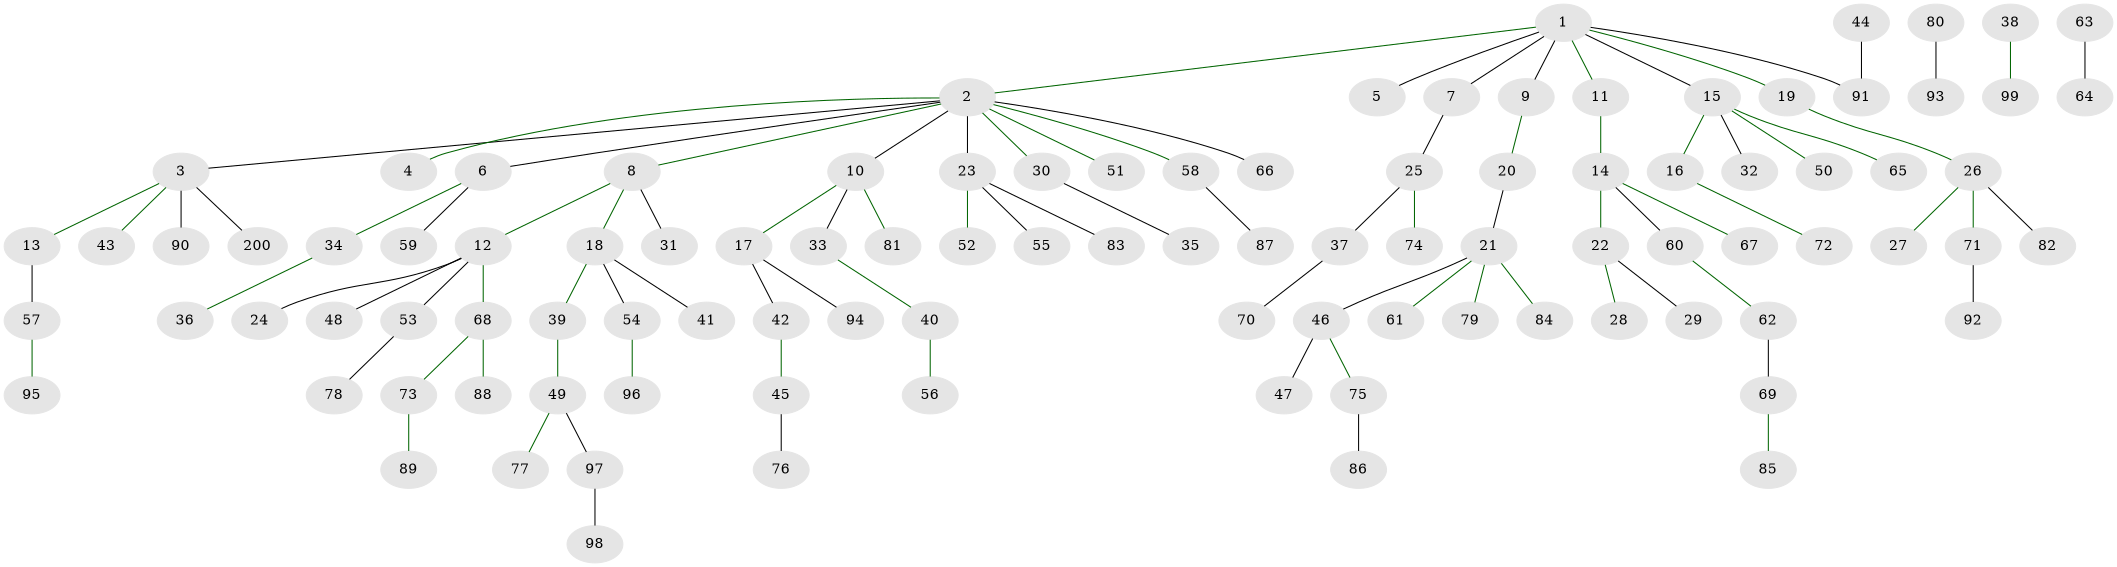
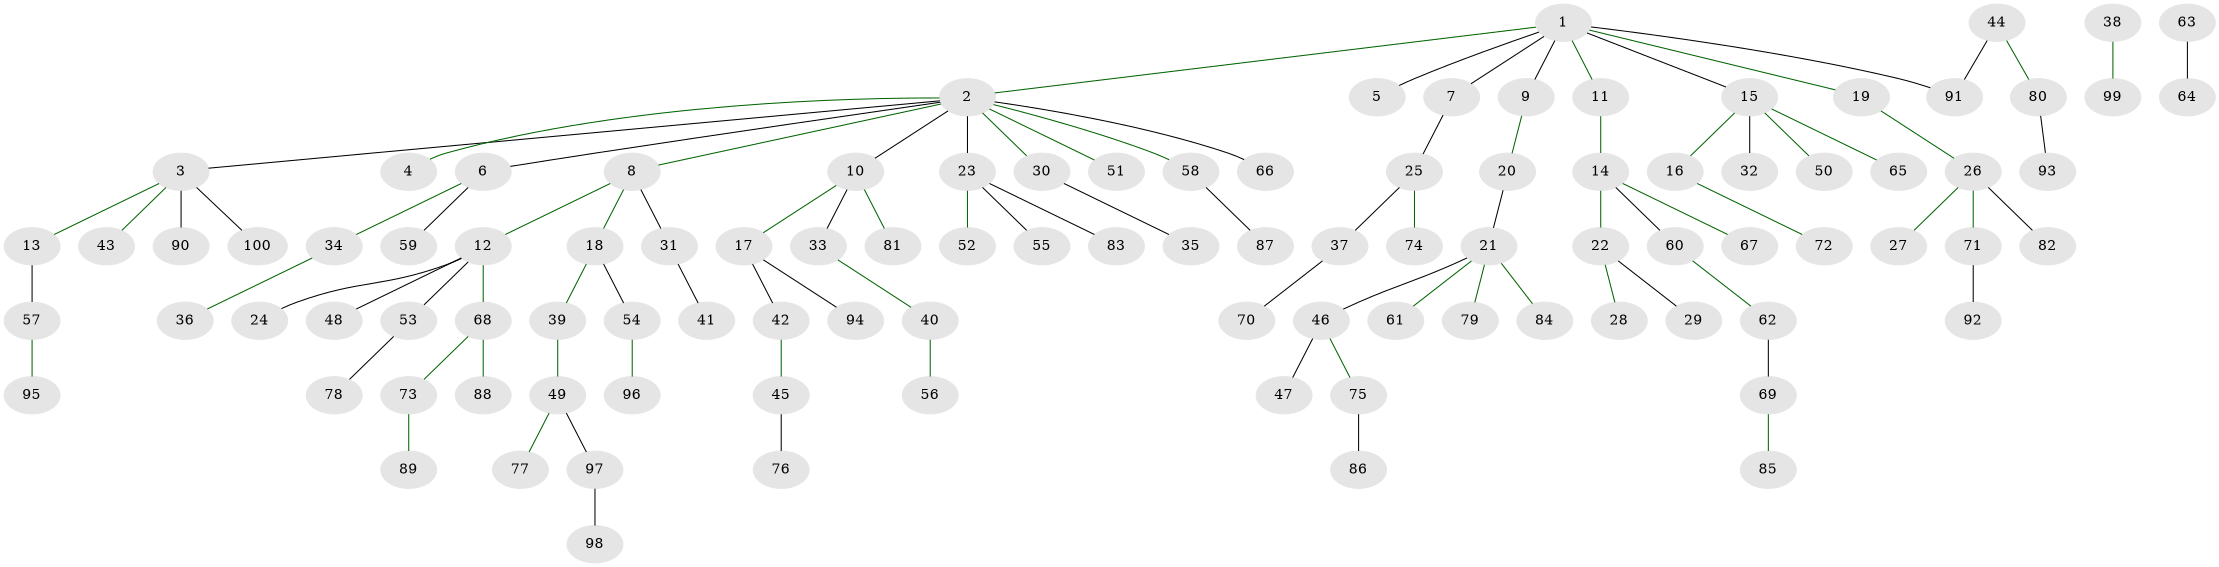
edge "44" -- "80": added
node "200": label "200" -> "100"
edge "18" -- "41": now "31" -- "41"
